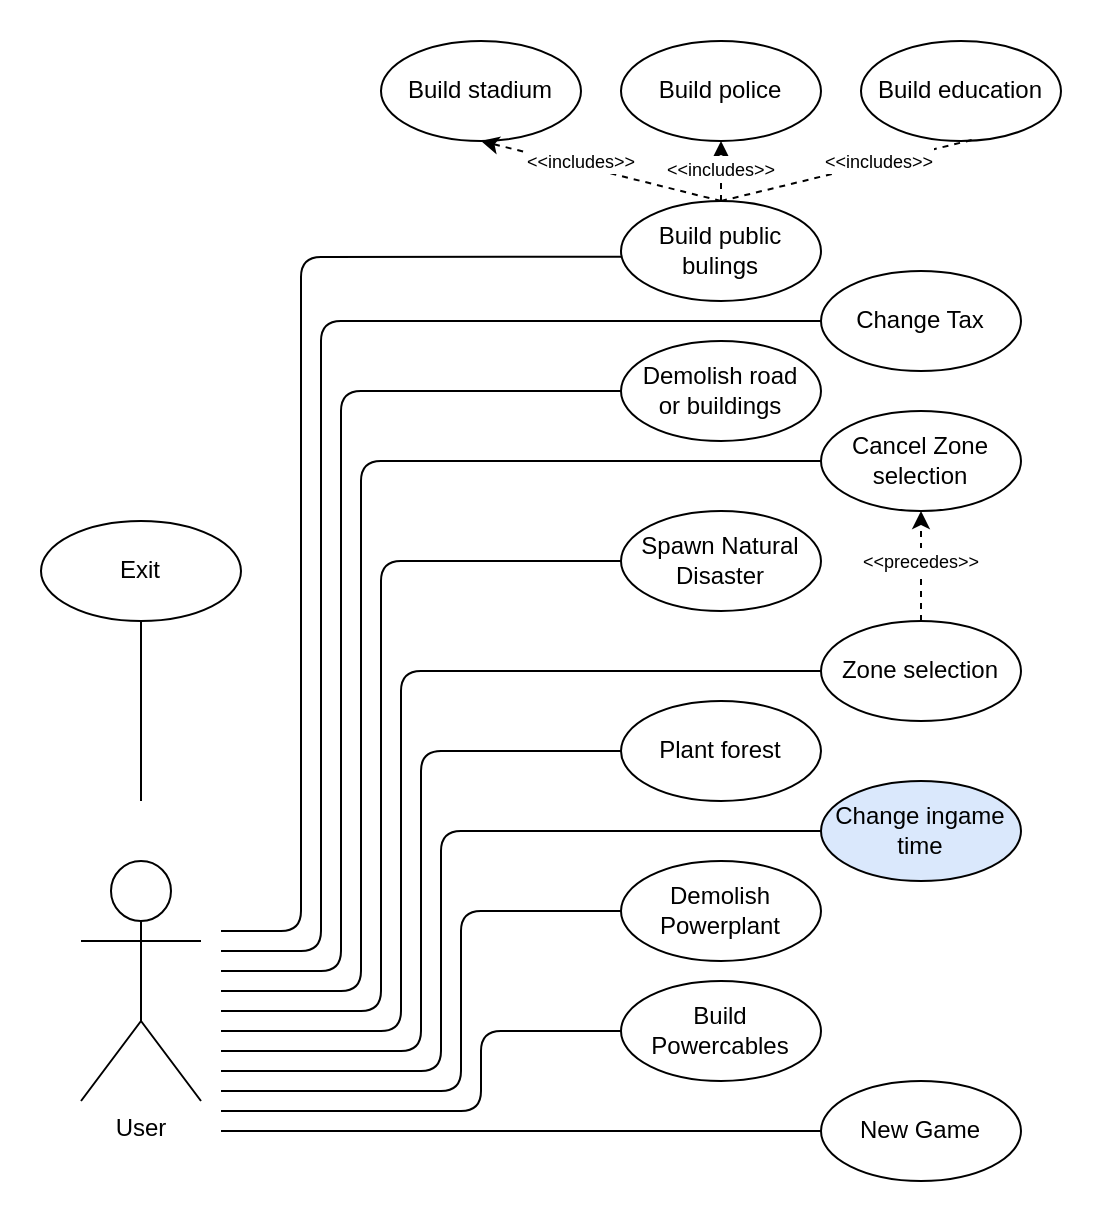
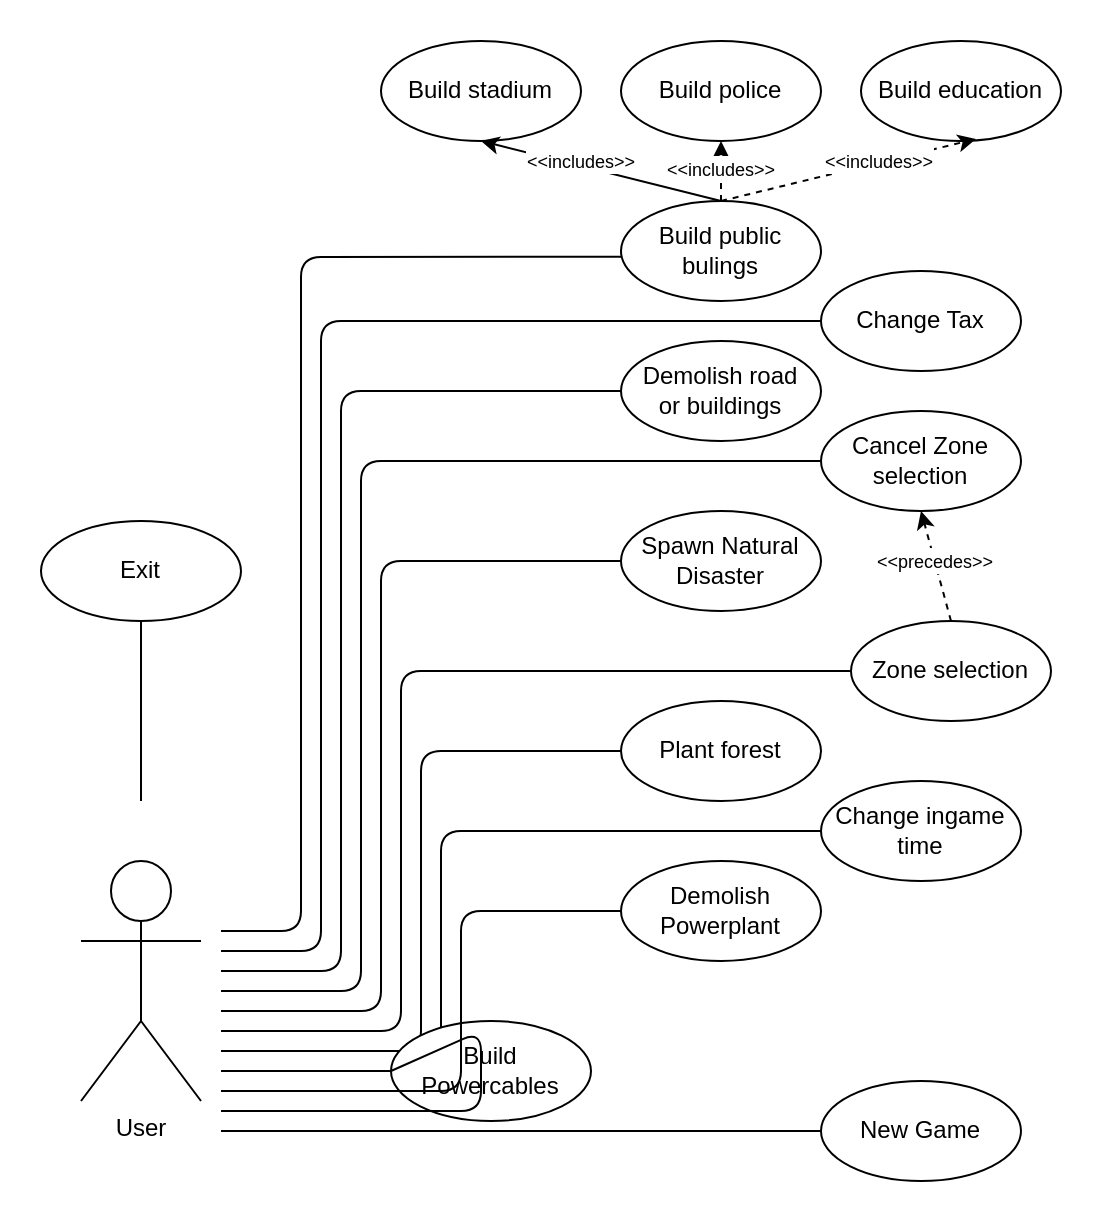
edge "Build education" -- "Build public bulings": arrowhead none -> classic
edge "Build public bulings" -> "Build stadium": style dashed -> solid
node "Zone selection": moved (921, 671) -> (951, 671)
node "Change ingame time": fillcolor #dae8fc -> #ffffff
node "Build Powercables": moved (721, 1031) -> (491, 1071)
